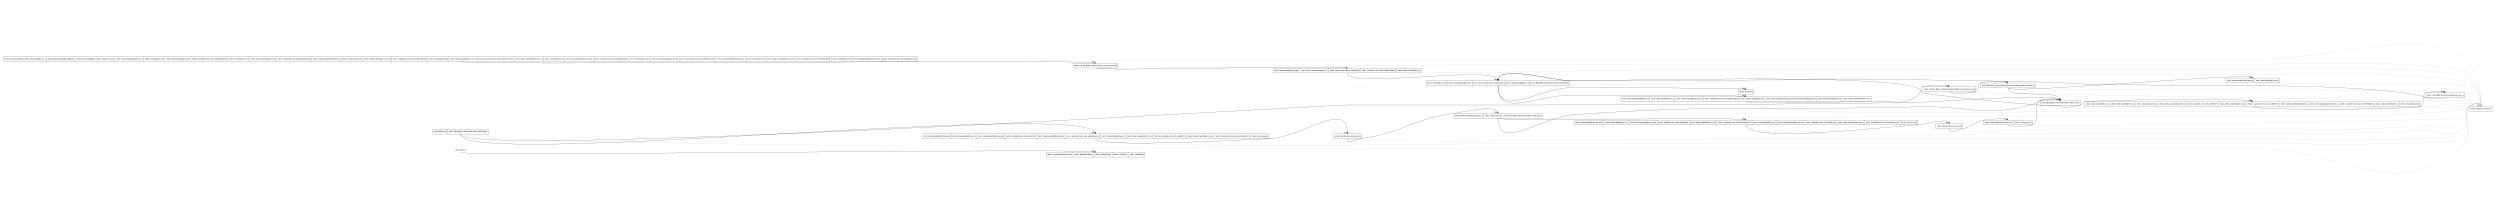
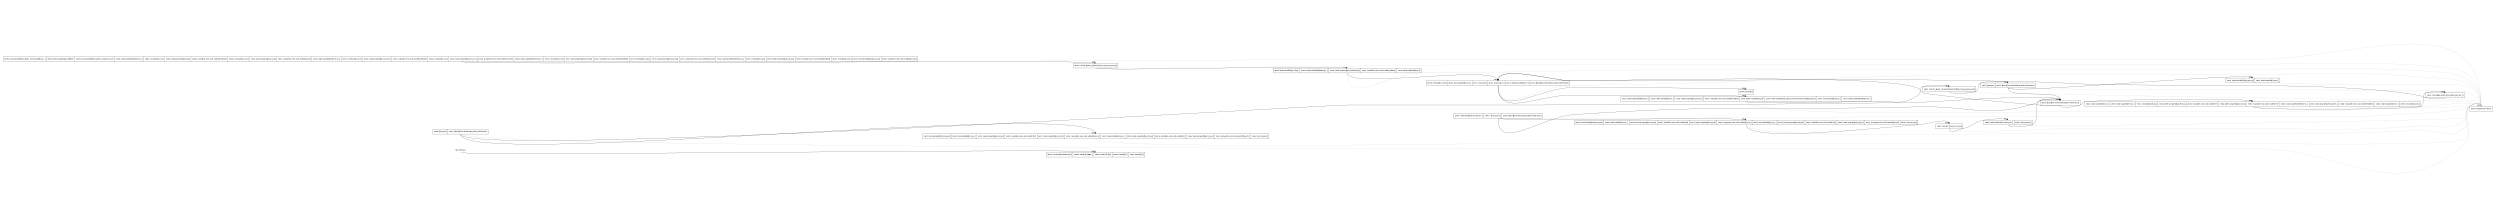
node "29163: call-abs [v38,v39,v40,v36]": removed
